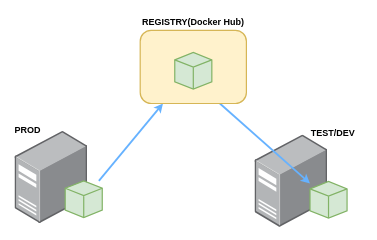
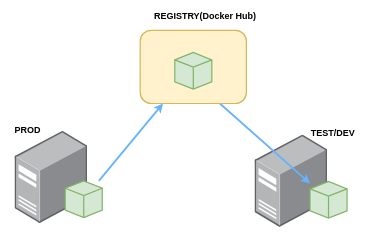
node "REGISTRY(Docker Hub)": moved (193, 21) -> (205, 15)
